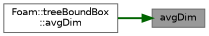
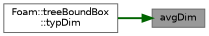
node "Foam::treeBoundBox ::avgDim": label "Foam::treeBoundBox ::avgDim" -> "Foam::treeBoundBox ::typDim"
